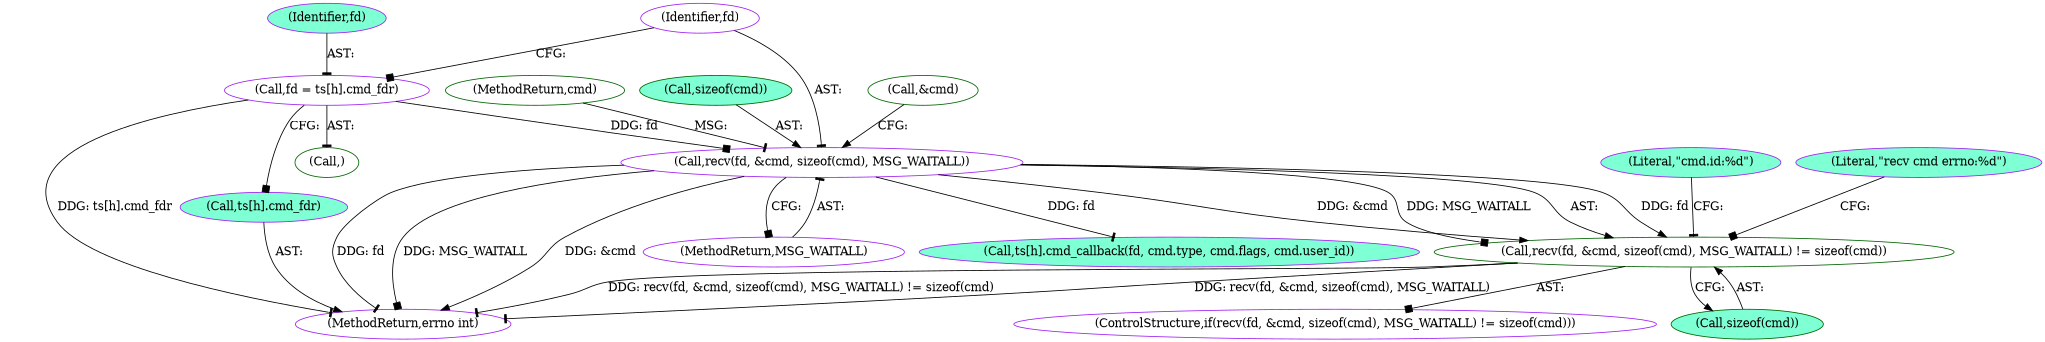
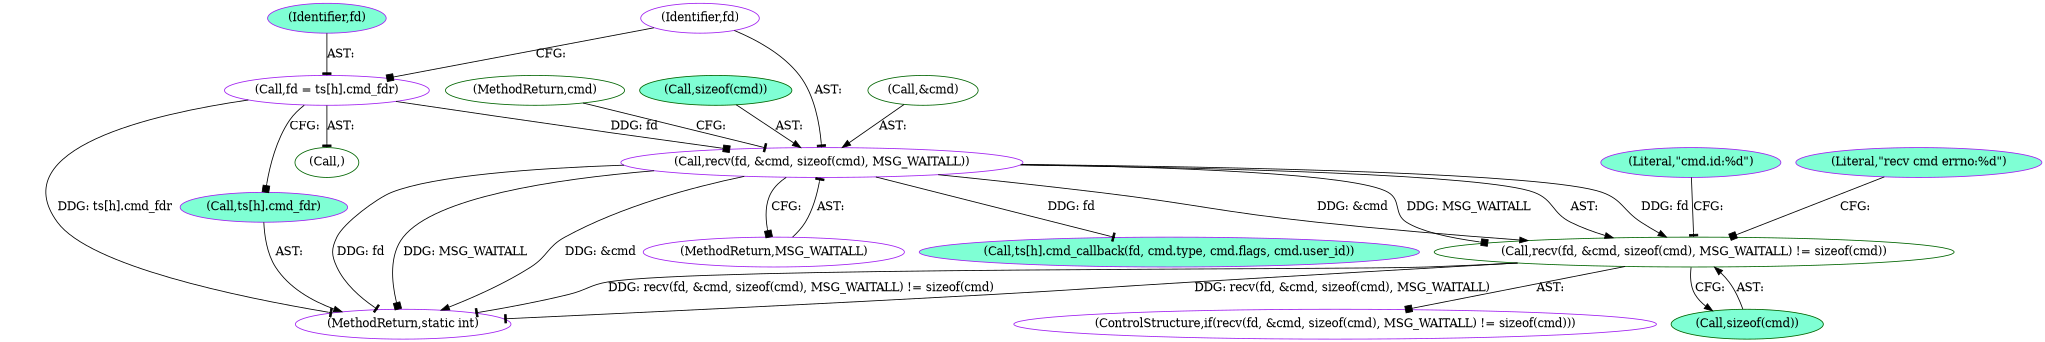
edge "(MethodReturn,cmd)" -> "(Call,recv(fd, &cmd, sizeof(cmd), MSG_WAITALL))": label "MSG: " -> "CFG: "
edge "(Call,&cmd)" -> "(Call,recv(fd, &cmd, sizeof(cmd), MSG_WAITALL))": label "CFG: " -> "AST: "
node "(MethodReturn,errno int)": label "(MethodReturn,errno int)" -> "(MethodReturn,static int)"
